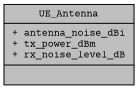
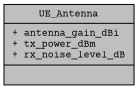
node "UE_Antenna": text "+ antenna_noise_dBi" -> "+ antenna_gain_dBi"
